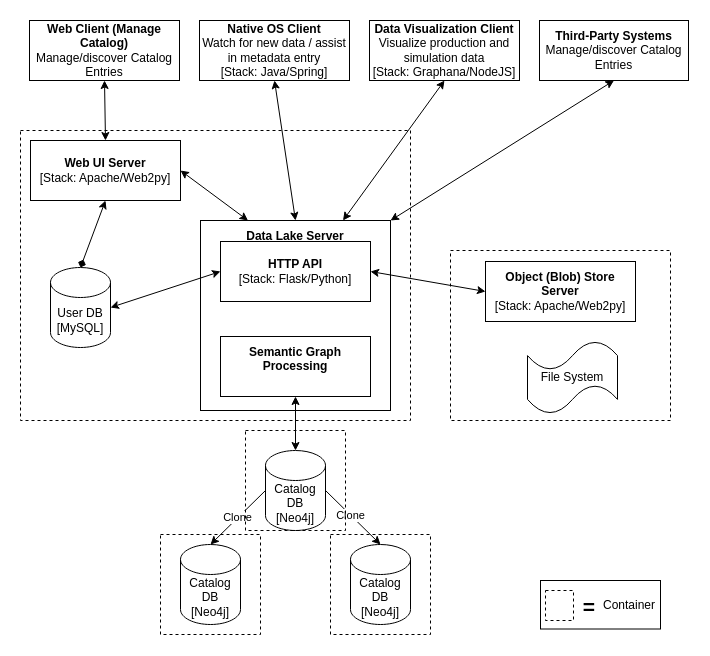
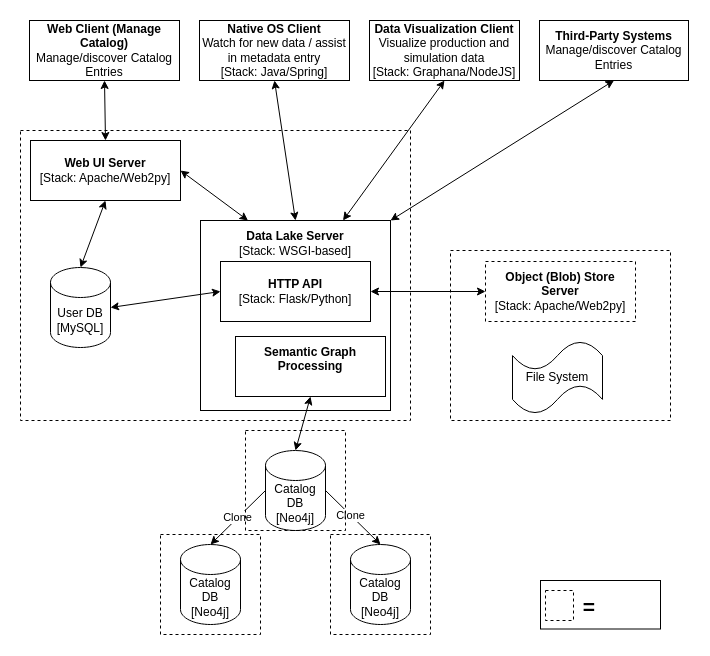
edge "Web UI Server [Stack: Apache/Web2py]" -- "User DB [MySQL]": arrowhead diamond -> classic
node "HTTP API [Stack: Flask/Python]": moved (296, 272) -> (296, 292)
node "Object (Blob) Store Server [Stack: Apache/Web2py]": style solid -> dashed
node "Semantic Graph Processing": moved (296, 367) -> (311, 367)
node "File System": moved (573, 378) -> (558, 378)
node "Container": removed
